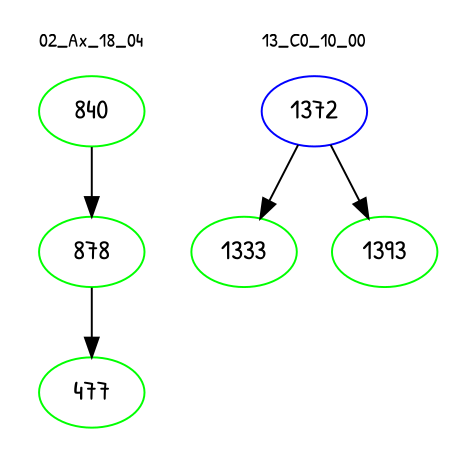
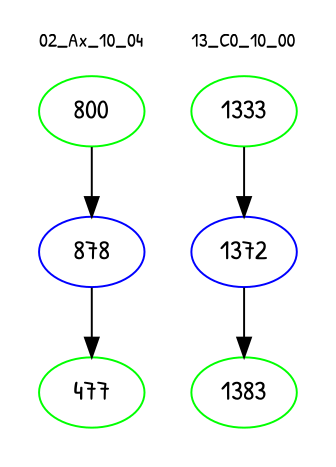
cluster "02_Ax_18_04": label "02_Ax_18_04" -> "02_Ax_10_04"
node "840": label "840" -> "800"
edge "1372" -> "1333": reversed
node "878": color green -> blue
node "1393": label "1393" -> "1383"
